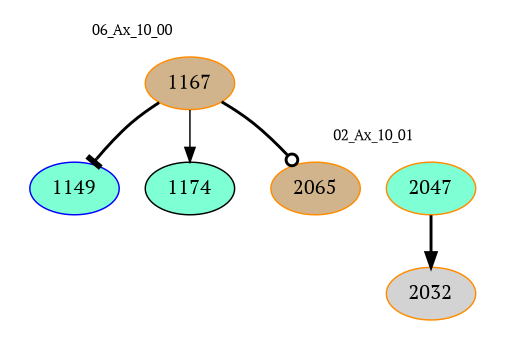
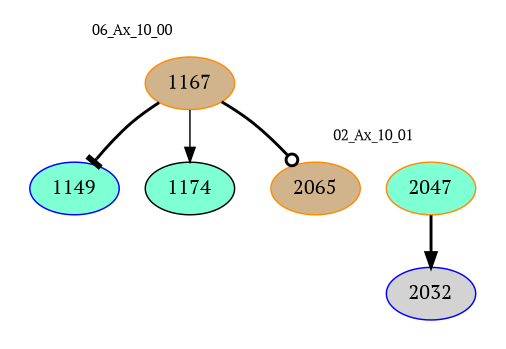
node "2032": color darkorange -> blue
